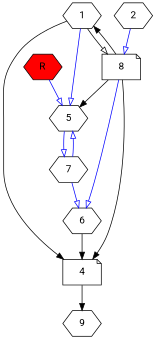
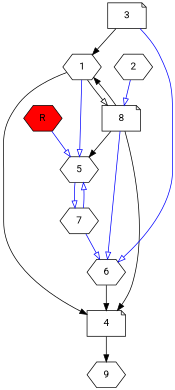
node "3": added
